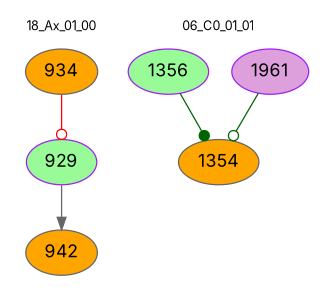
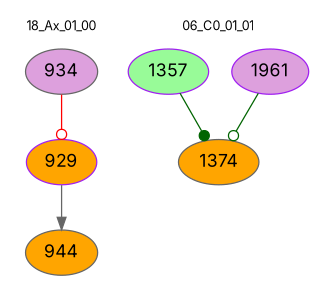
node "934": fillcolor orange -> plum
node "1356": label "1356" -> "1357"
node "929": fillcolor palegreen -> orange
node "1354": label "1354" -> "1374"
node "942": label "942" -> "944"
